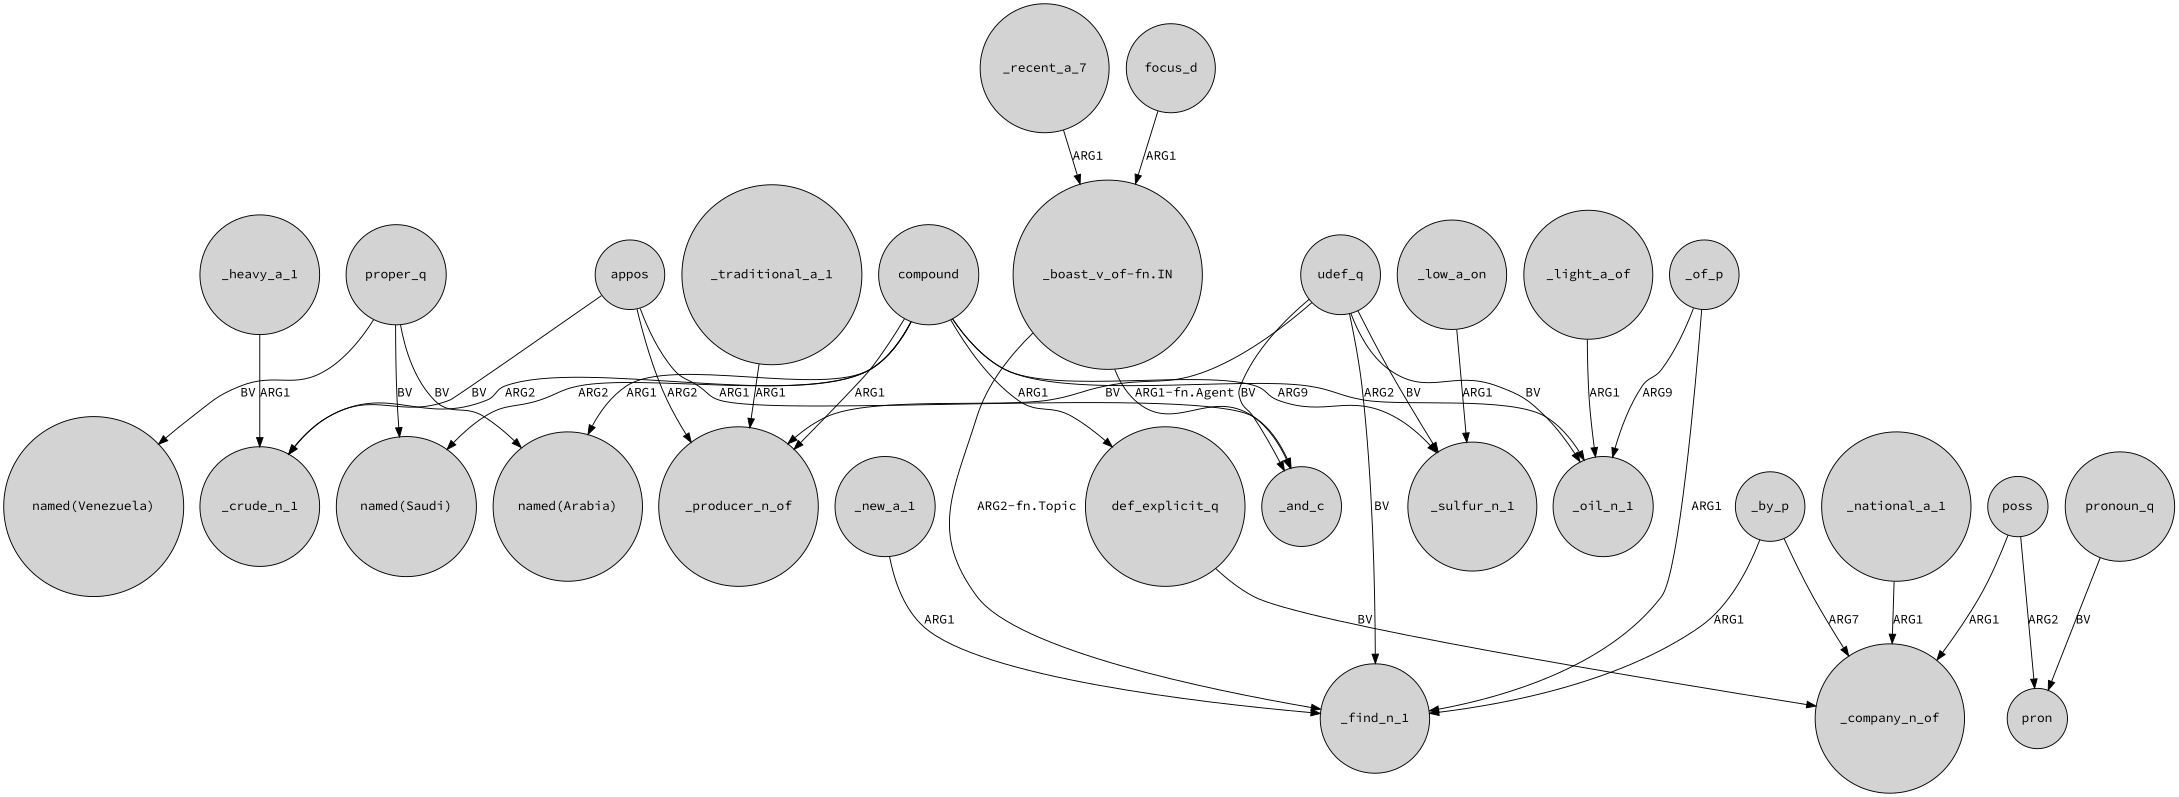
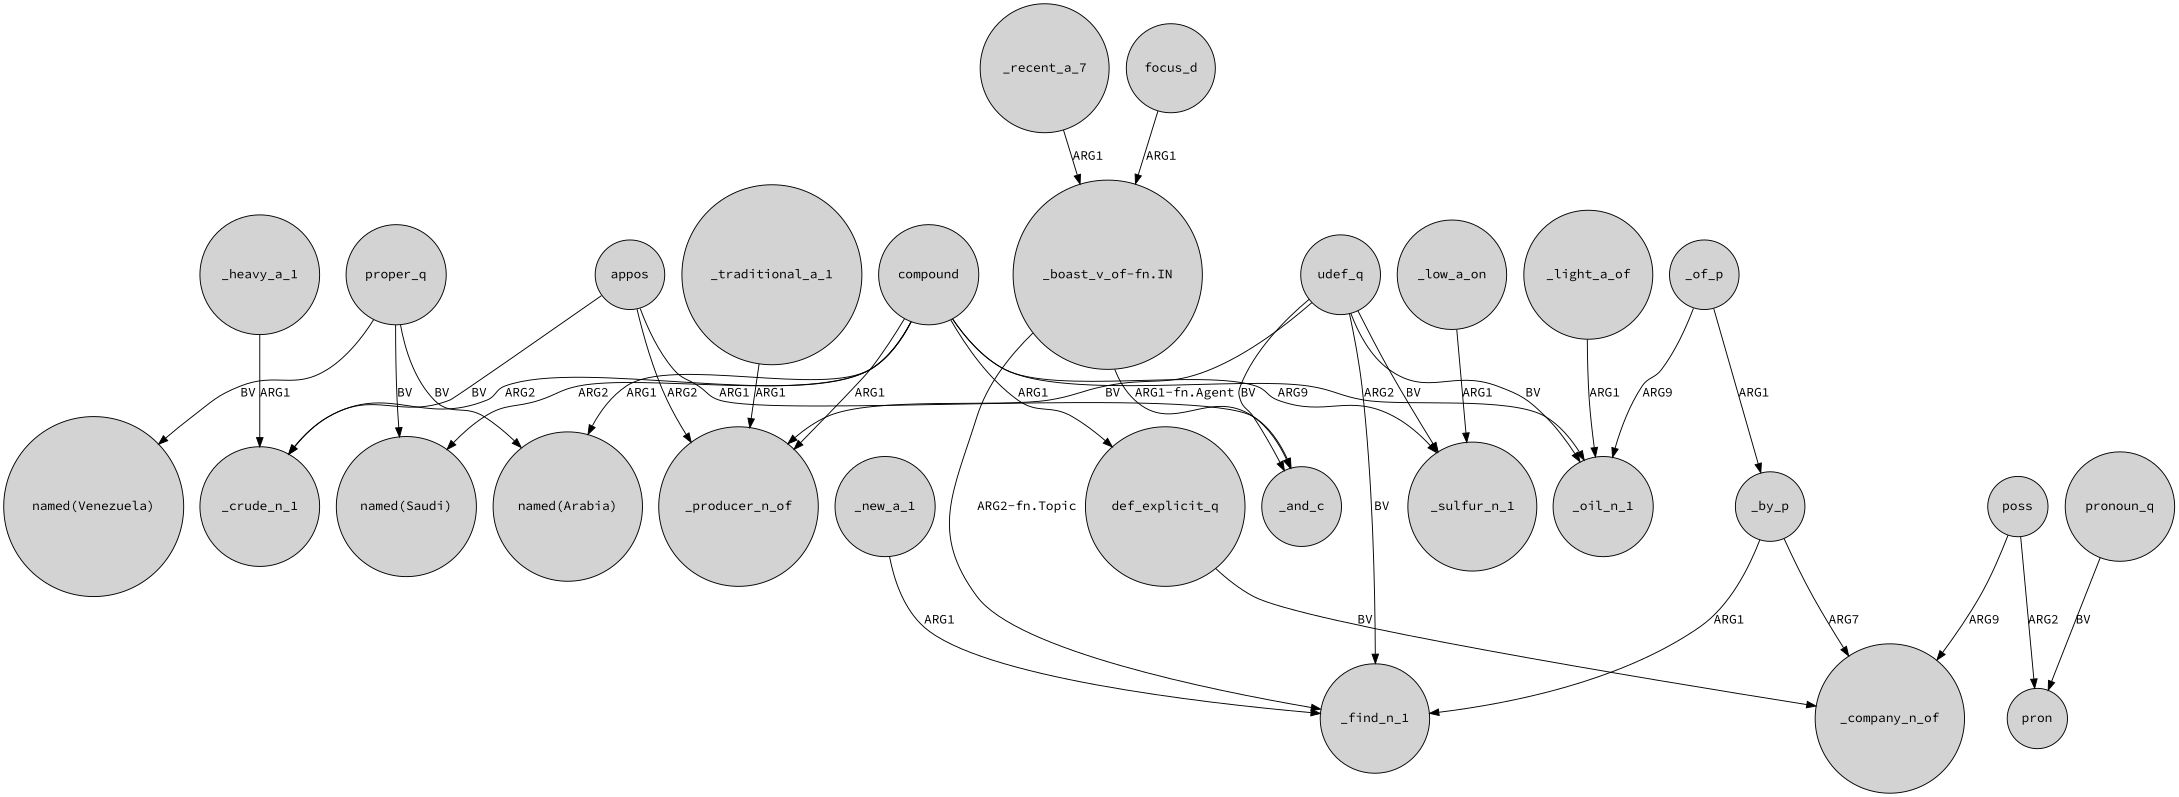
node "_national_a_1": removed
edge "_of_p" -> "_find_n_1": now "_of_p" -> "_by_p"
edge "poss" -> "_company_n_of": label "ARG1" -> "ARG9"
